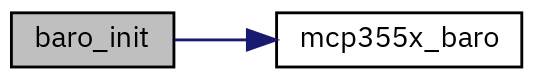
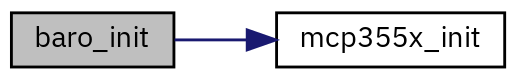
node "mcp355x_baro": label "mcp355x_baro" -> "mcp355x_init"
